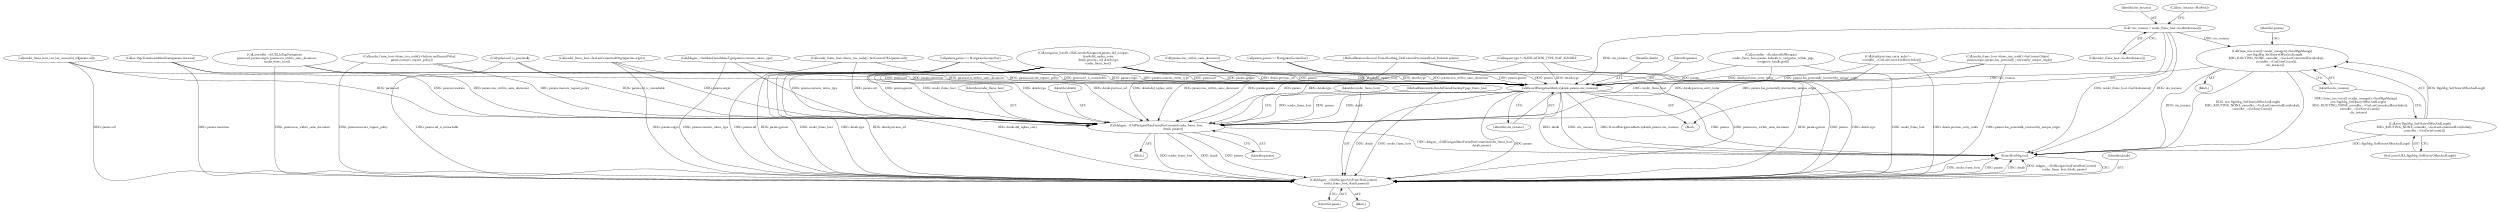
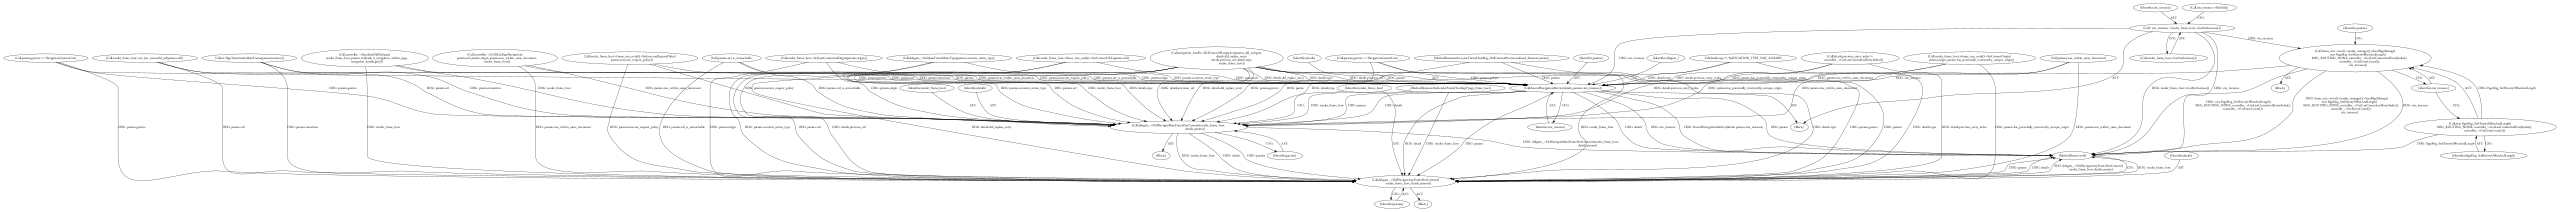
node "(Call,!params.url_is_potentially)": label "(Call,!params.url_is_potentially)" -> "(Call,!params.url_is_unreachable)"
node "(Call,request.type != NAVIGATION_TYPE_NAV_IGNORE)": label "(Call,request.type != NAVIGATION_TYPE_NAV_IGNORE)" -> "(Call,details.type != NAVIGATION_TYPE_NAV_IGNORE)"
node "(Identifier,delegate_)": added
node "(FrameHostMsg,void)": label "(FrameHostMsg,void)" -> "(MethodReturn,void)"
node "(SetCurrentURL,PageMsg_SetHistoryOffsetAndLength)": label "(SetCurrentURL,PageMsg_SetHistoryOffsetAndLength)" -> "(Identifier,PageMsg_SetHistoryOffsetAndLength)"
